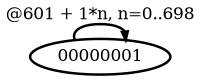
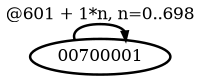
node "00000001": label "00000001" -> "00700001"
